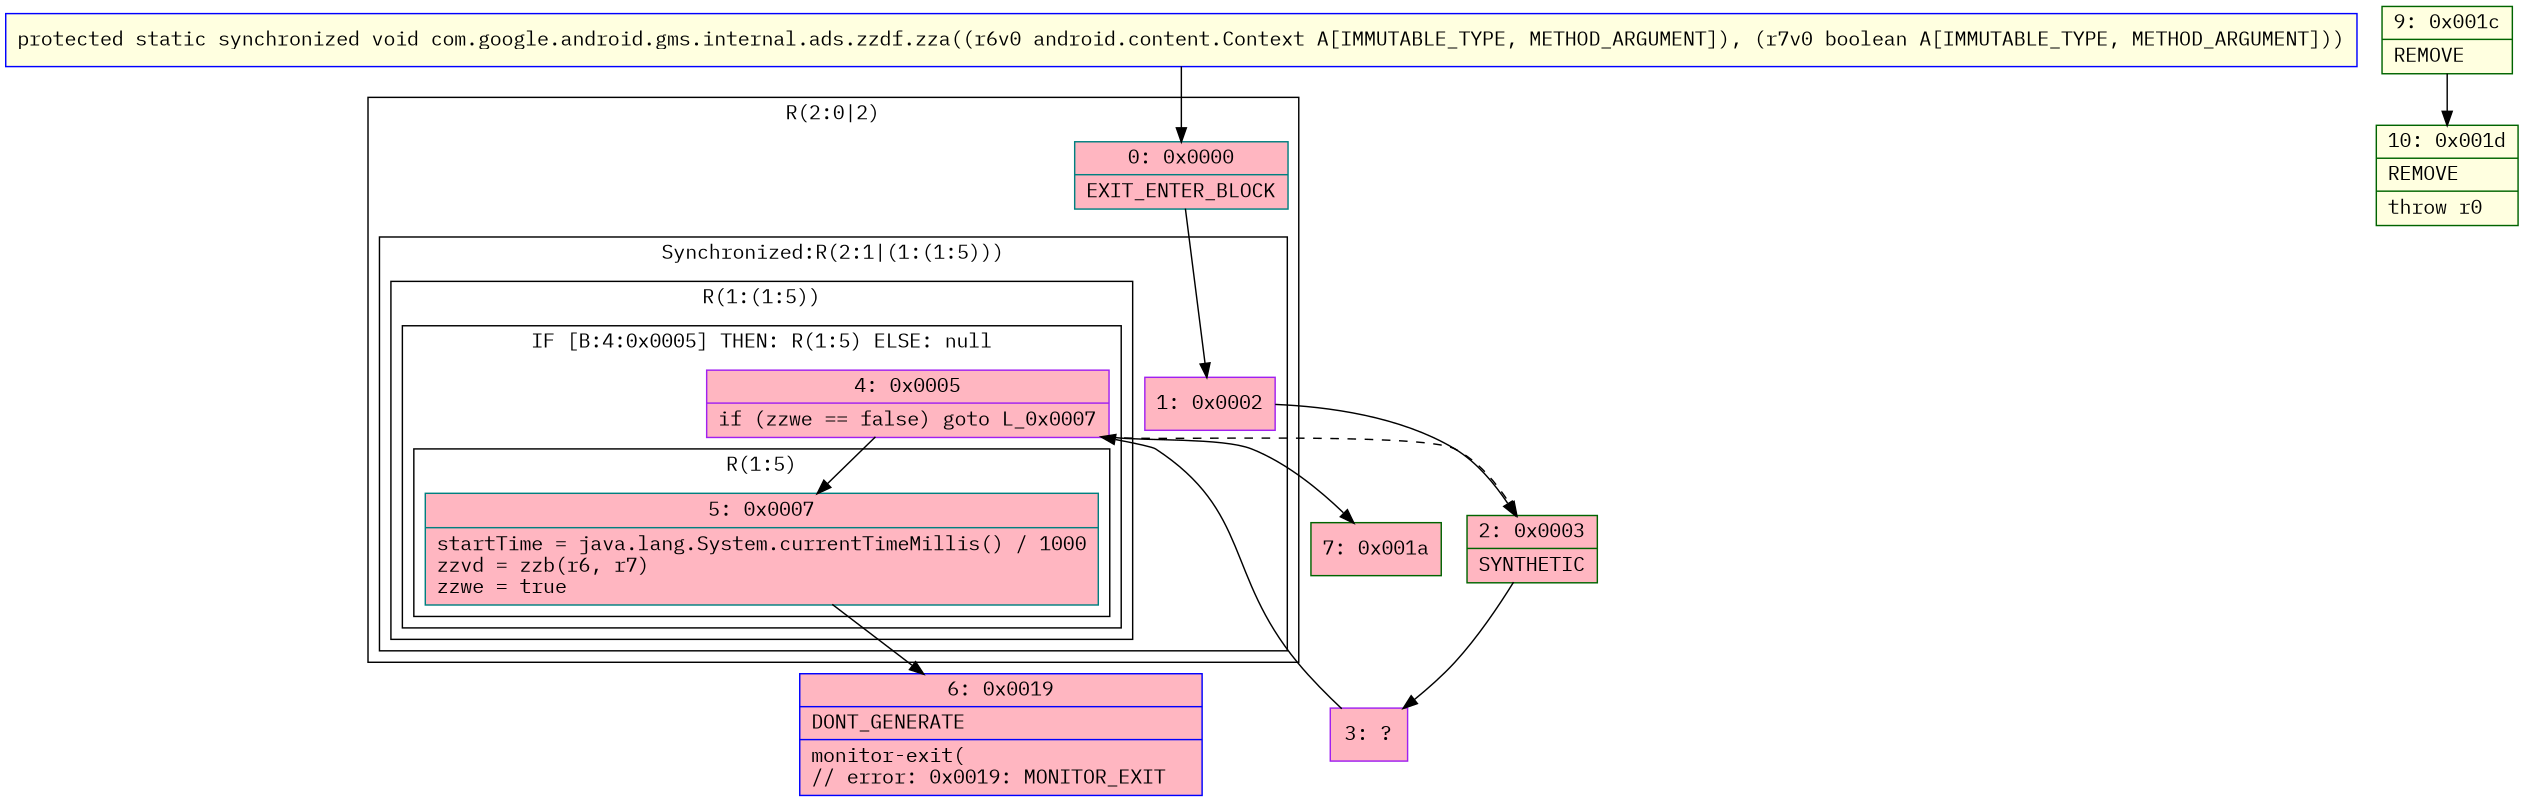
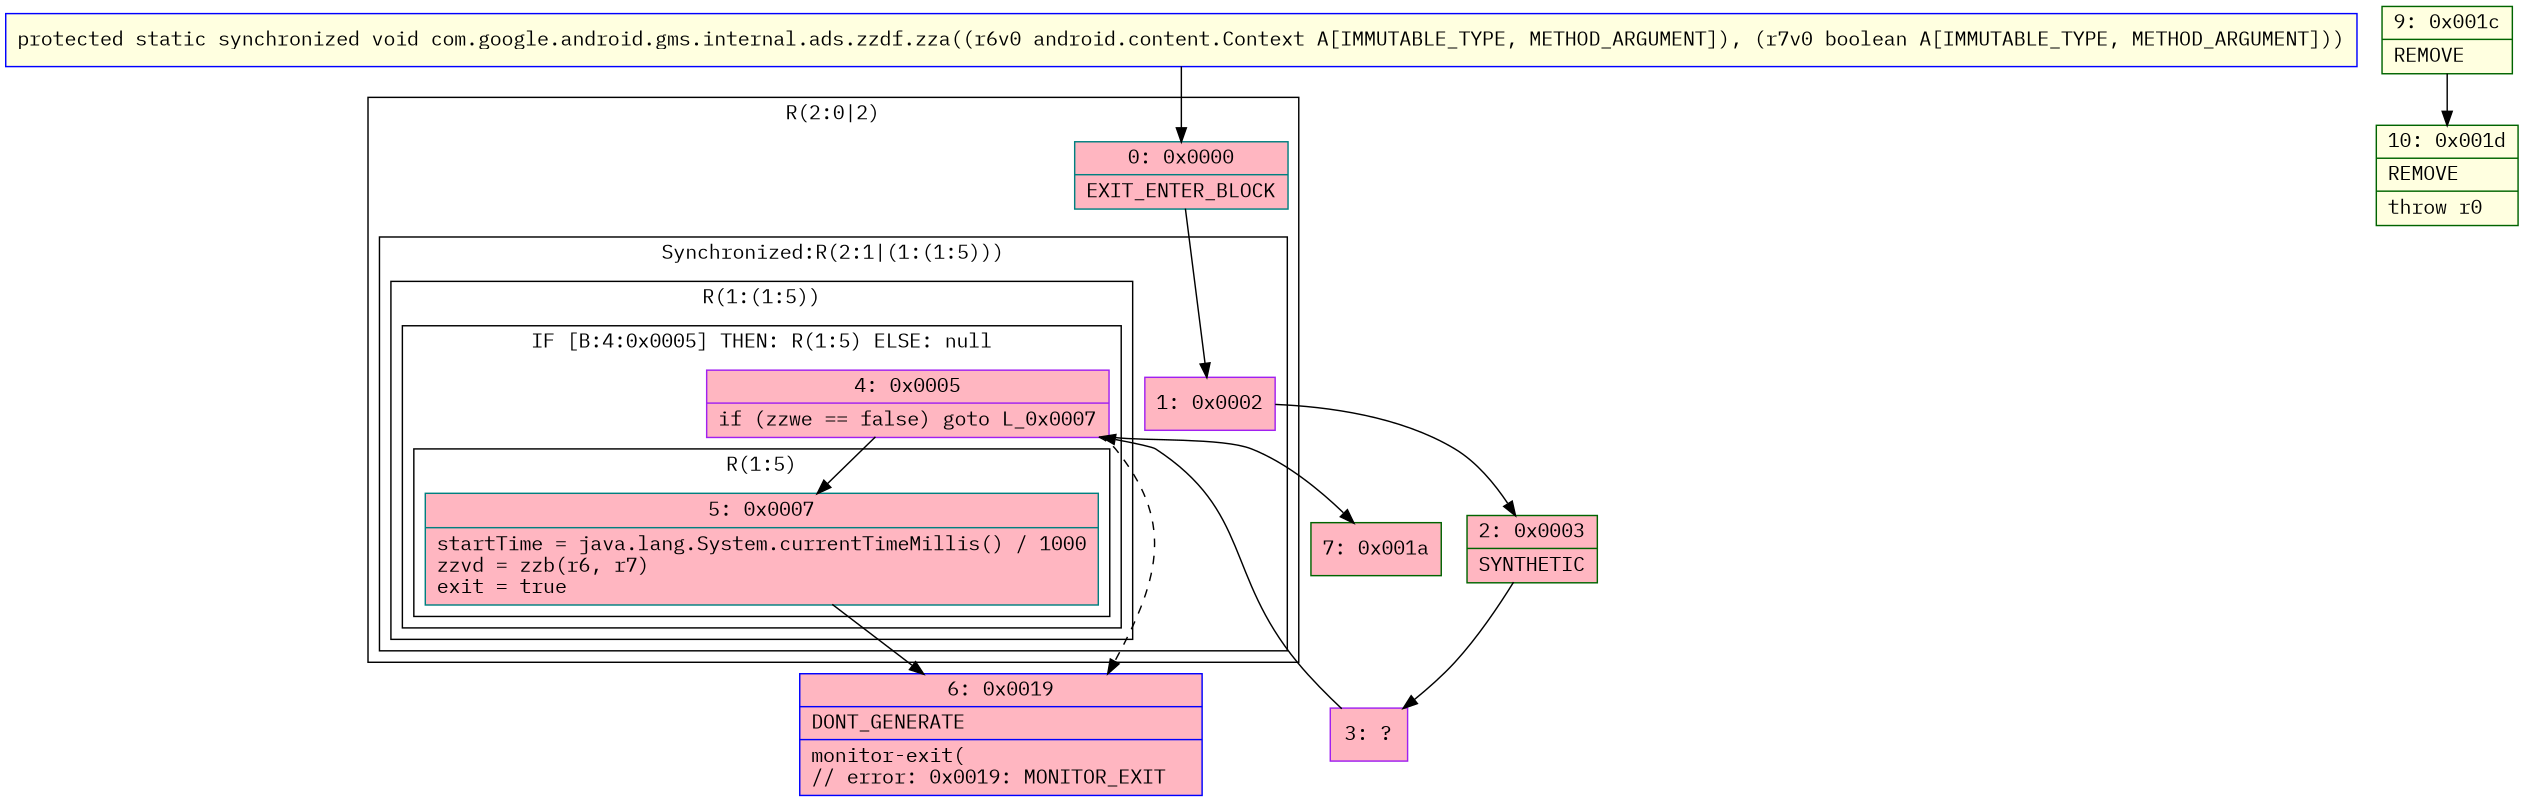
edge "4: 0x0005" -> "2: 0x0003": now "4: 0x0005" -> "6: 0x0019"
node "5: 0x0007": text "zzwe = true" -> "exit = true"
